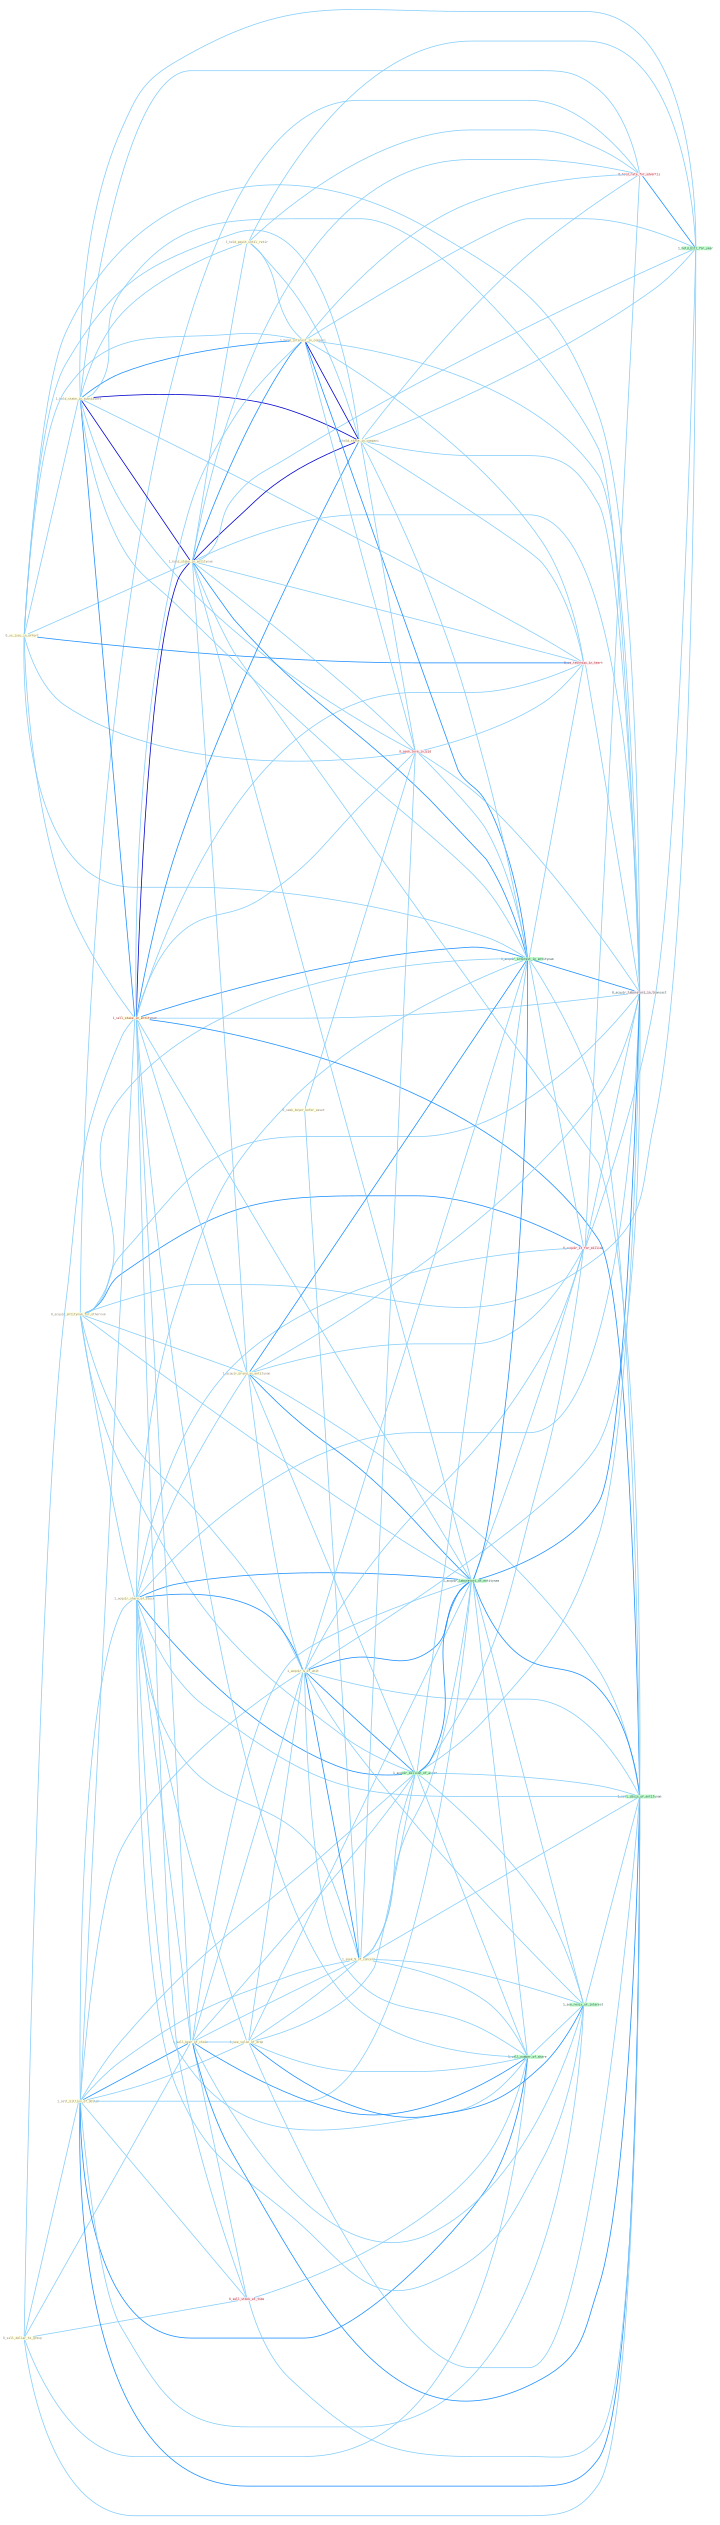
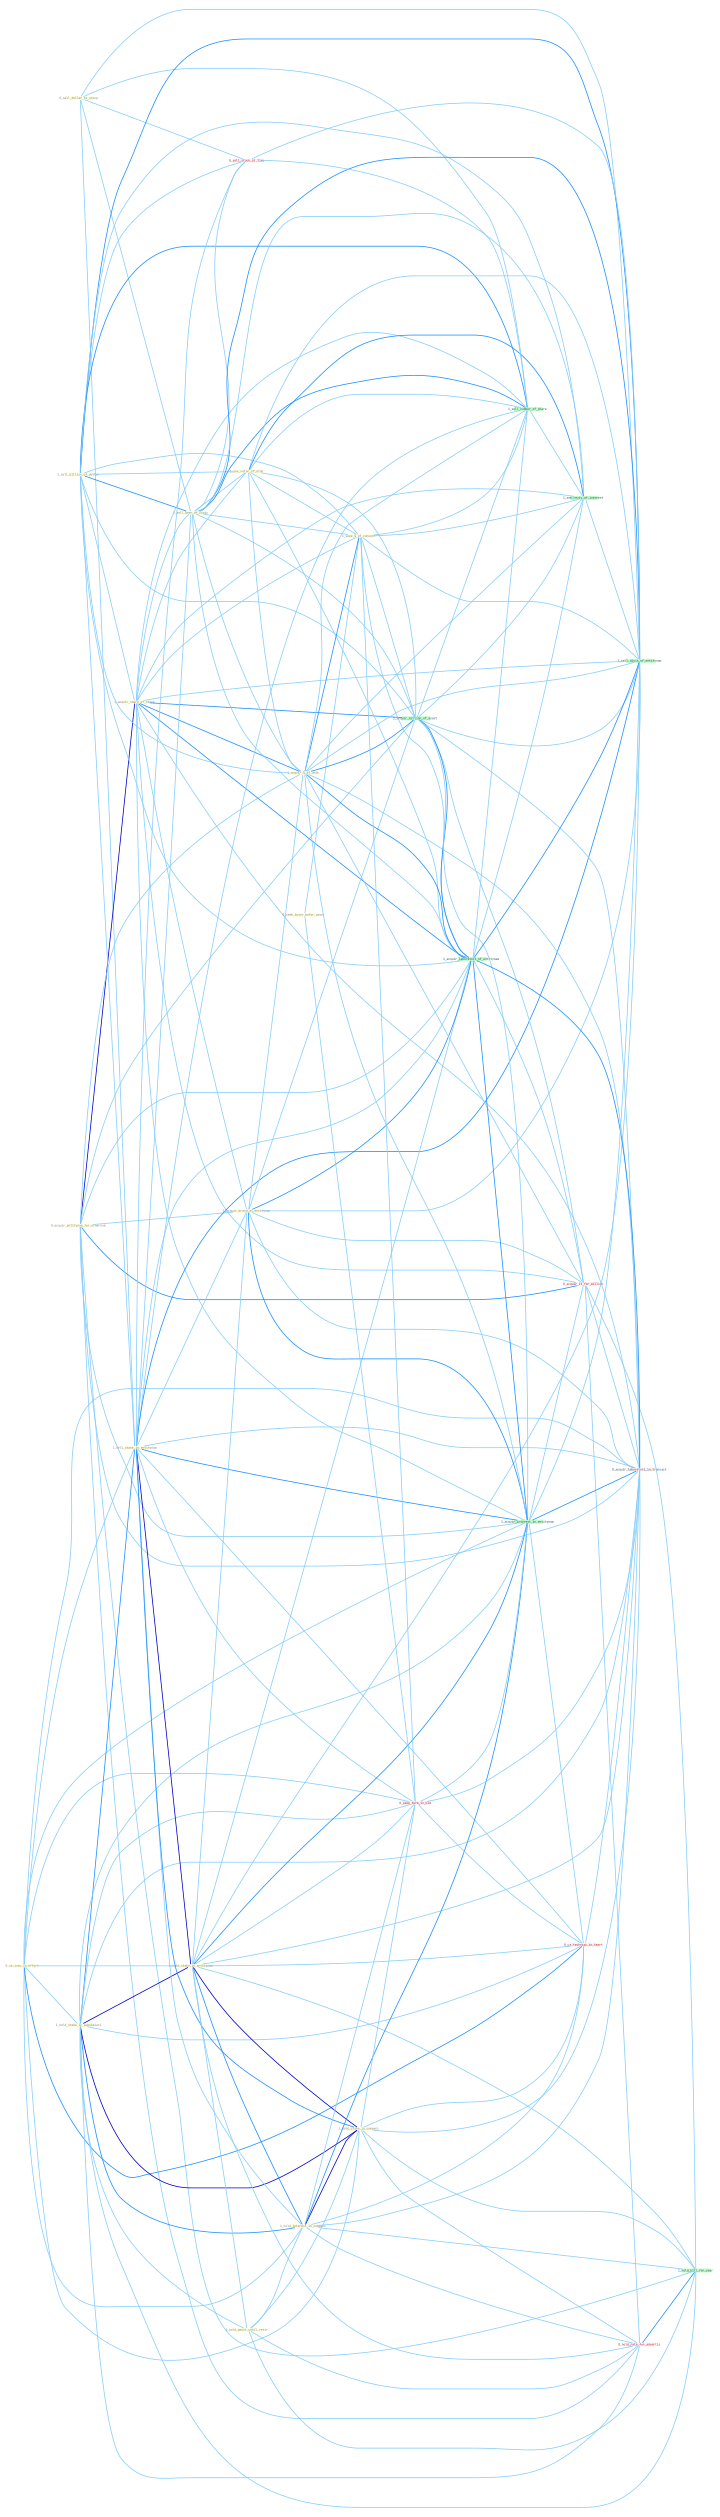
edge "1_hold_stake_in_compani" -- "1_acquir_interest_in_entitynam": removed
node "1_sell_stake_in_entitynam": fontcolor #b22222 -> #8b7d6b
edge "0_acquir_entitynam_for_othernum" -- "1_acquir_share_of_stock": color #87cefa -> #0000cd
edge "1_sell_billion_of_dollar" -- "0_sell_dollar_to_group": removed
